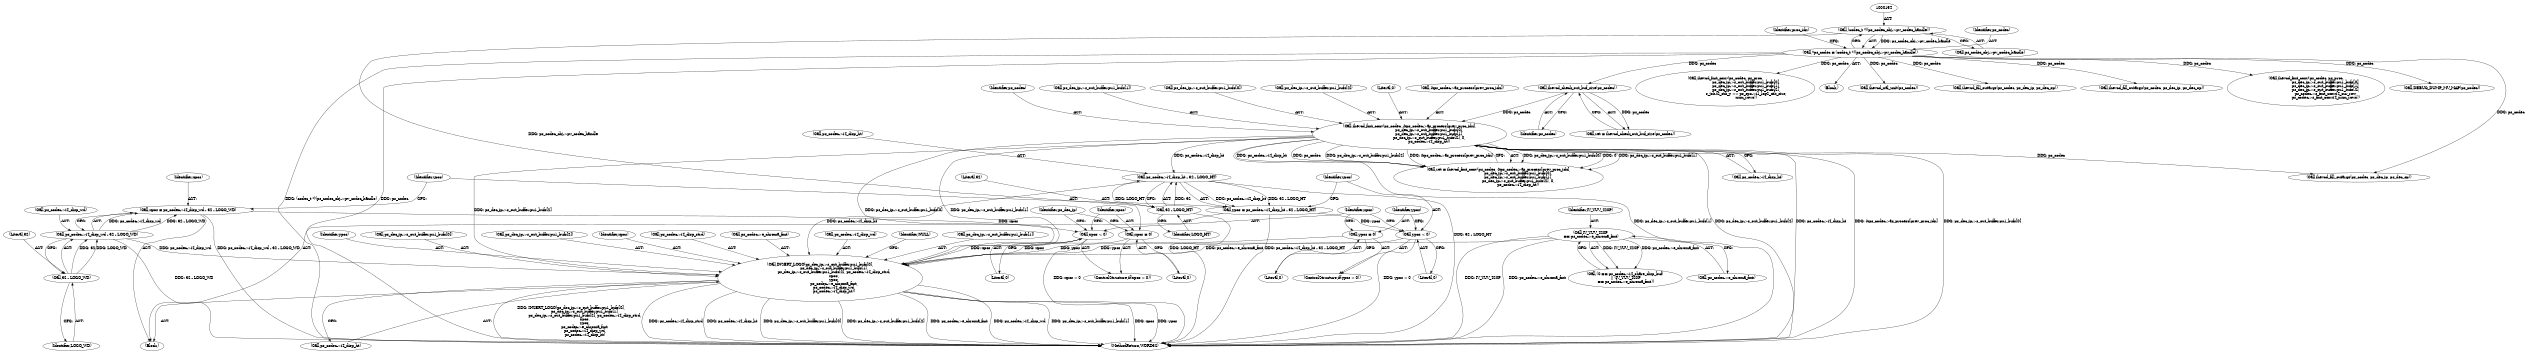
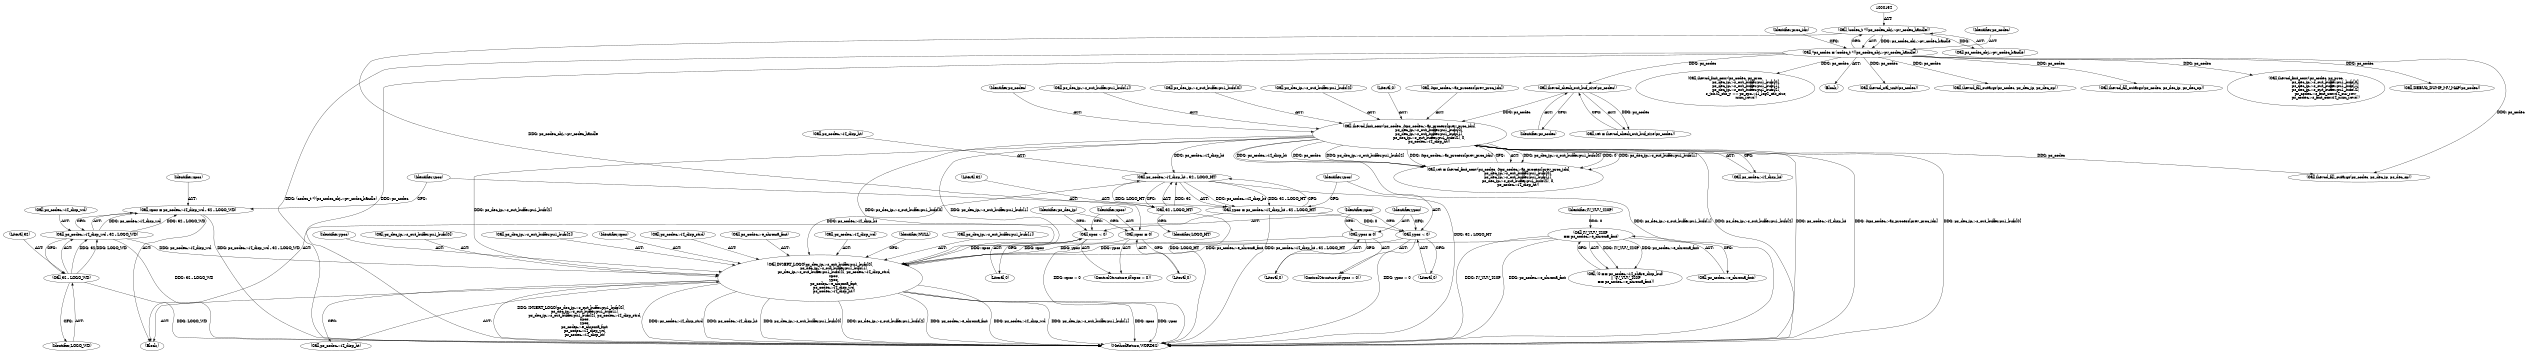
edge "(Call,(codec_t *)(ps_codec_obj->pv_codec_handle))" -> "(Call,ps_codec_obj->pv_codec_handle)": label "CFG: " -> "DDG: "
edge "(Call,ypos = ps_codec->i4_disp_ht - 32 - LOGO_HT)" -> "(Call,ps_codec->i4_disp_ht - 32 - LOGO_HT)": added, label "CFG:"
edge "(Call,xpos = ps_codec->i4_disp_wd - 32 - LOGO_WD)" -> "(Call,xpos < 0)": removed, label "DDG: xpos"
edge "(Call,ypos = ps_codec->i4_disp_ht - 32 - LOGO_HT)" -> "(Call,ypos < 0)": label "DDG: ypos" -> "DDG: 0"
edge "(Identifier,IV_YUV_420P)" -> "(Call,IV_YUV_420P == ps_codec->e_chroma_fmt)": label "AST: " -> "DDG: 0"
edge "(Identifier,LOGO_HT)" -> "(Call,32 - LOGO_HT)": removed, label "AST:"
edge "(Call,32 - LOGO_WD)" -> "(MethodReturn,WORD32)": added, label "DDG: LOGO_WD"
